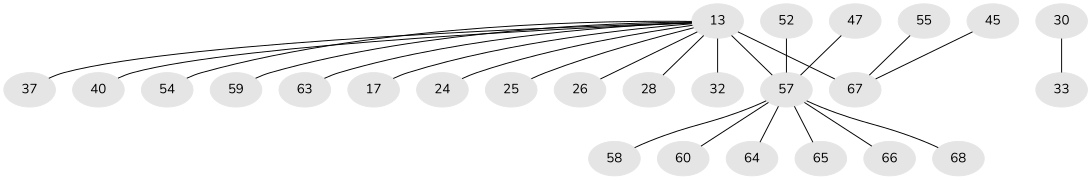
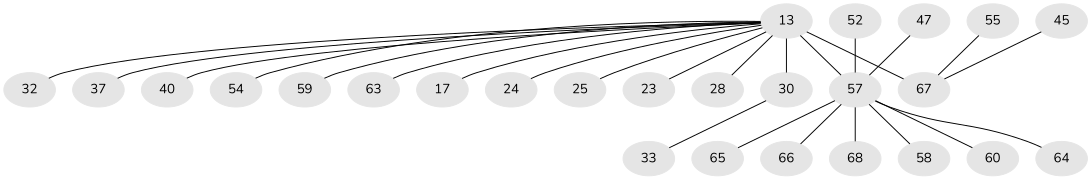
edge "13" -- "30": added
node "26": label "26" -> "23"
